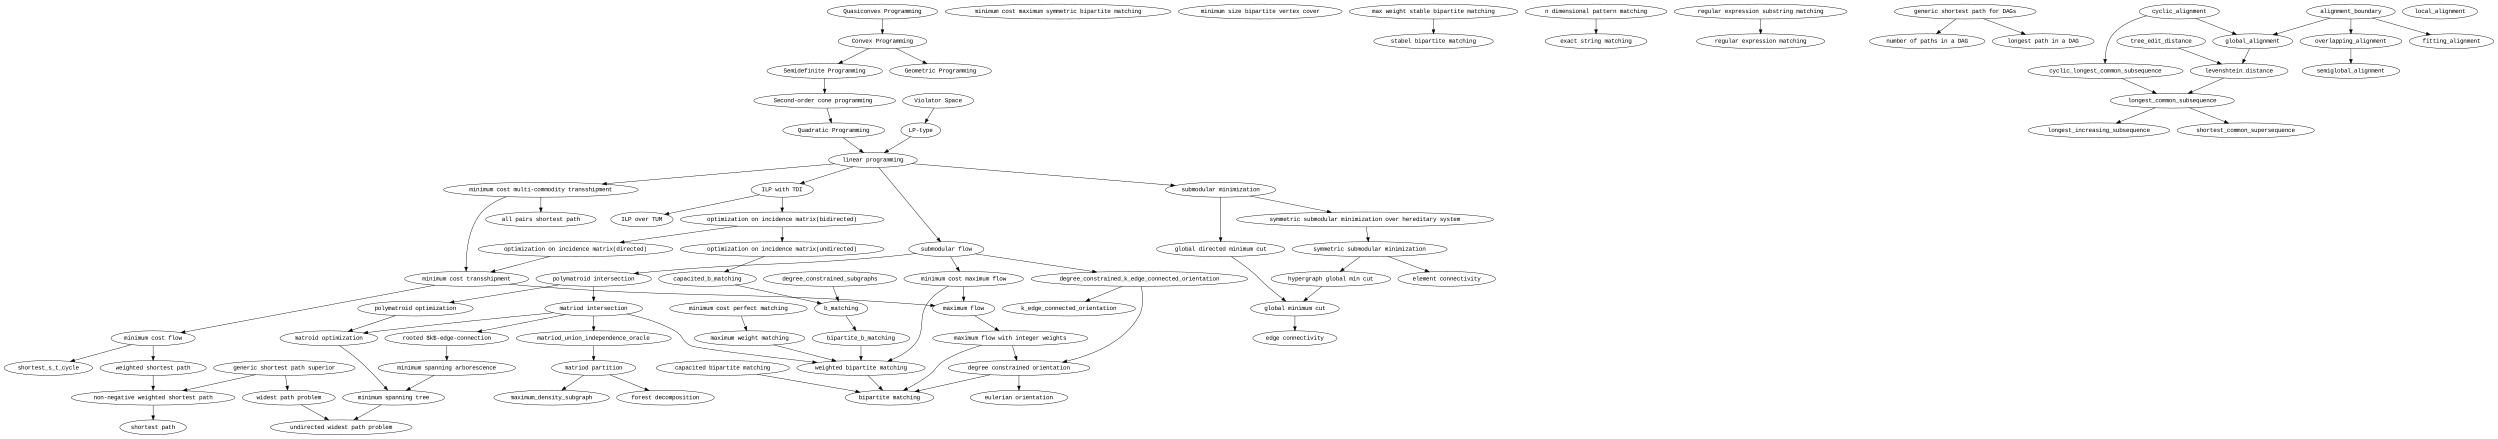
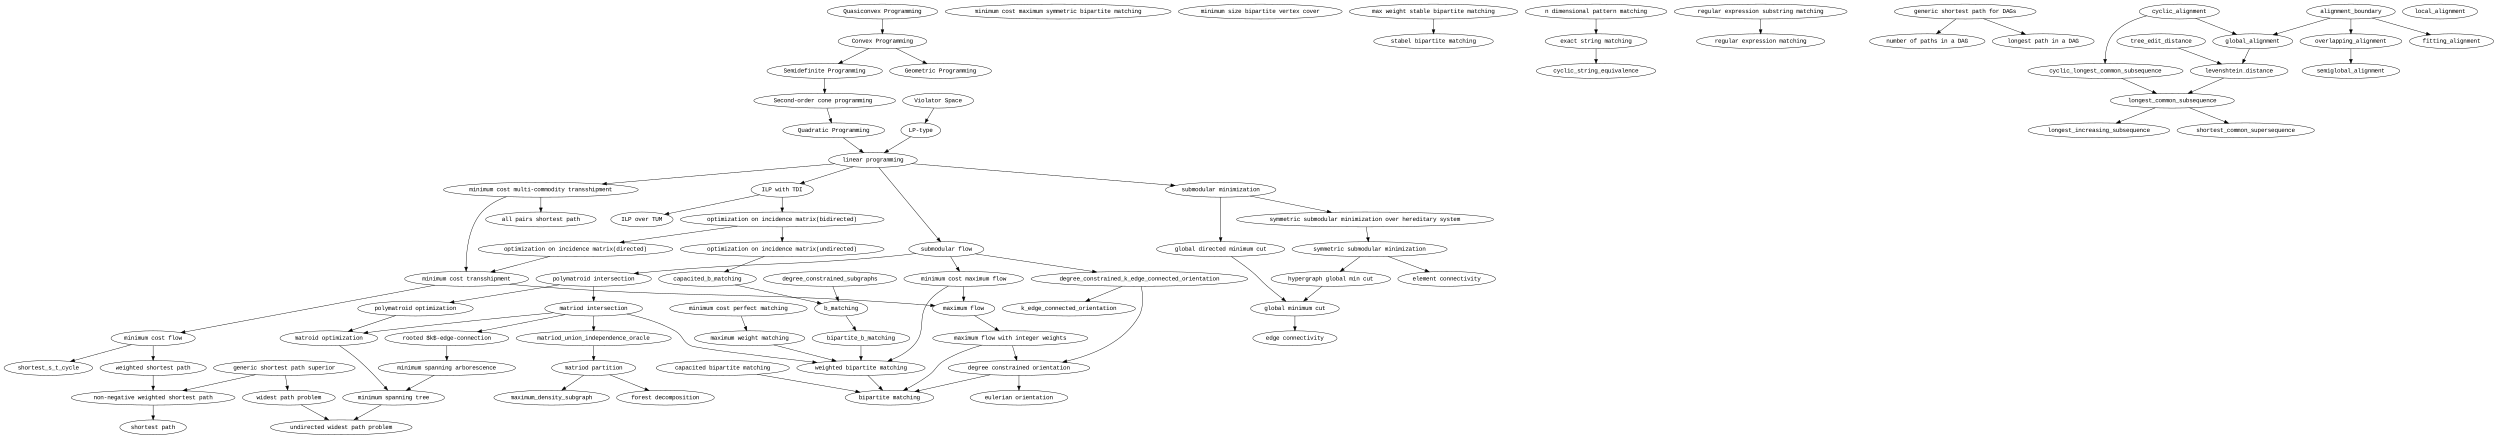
node "cyclic_string_equivalence": added
